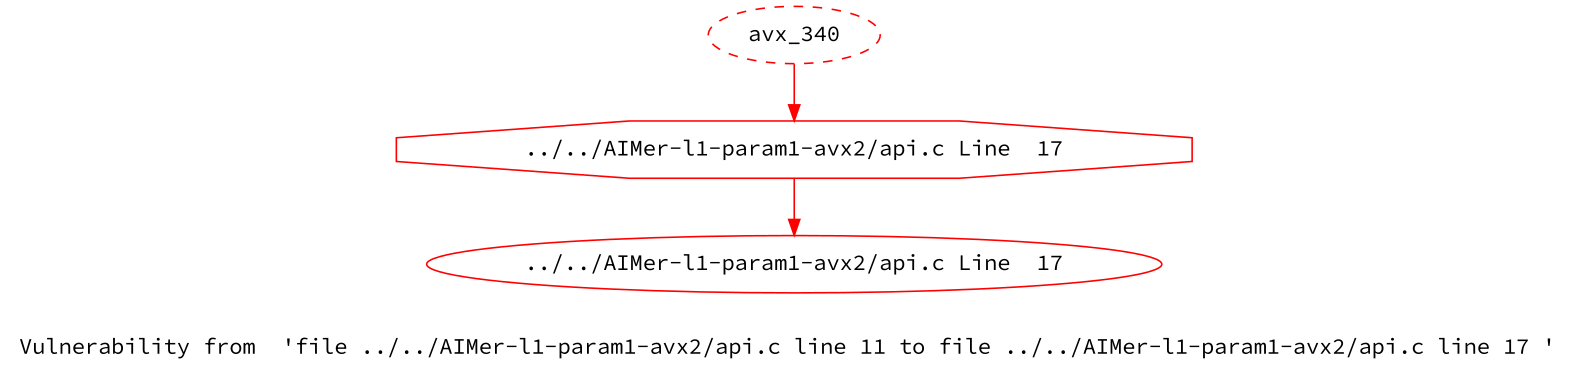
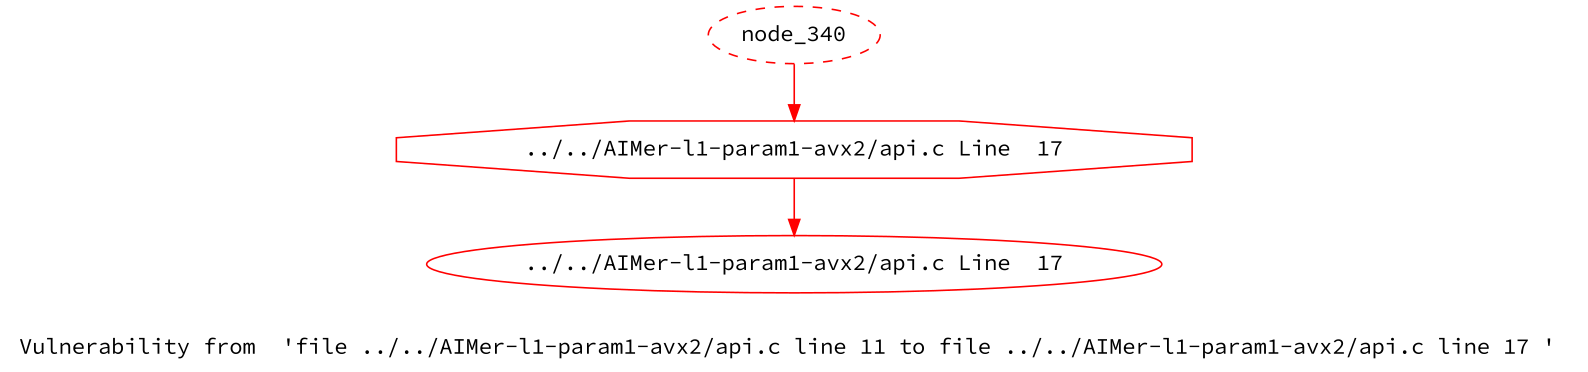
node "avx_340": label "avx_340" -> "node_340"
